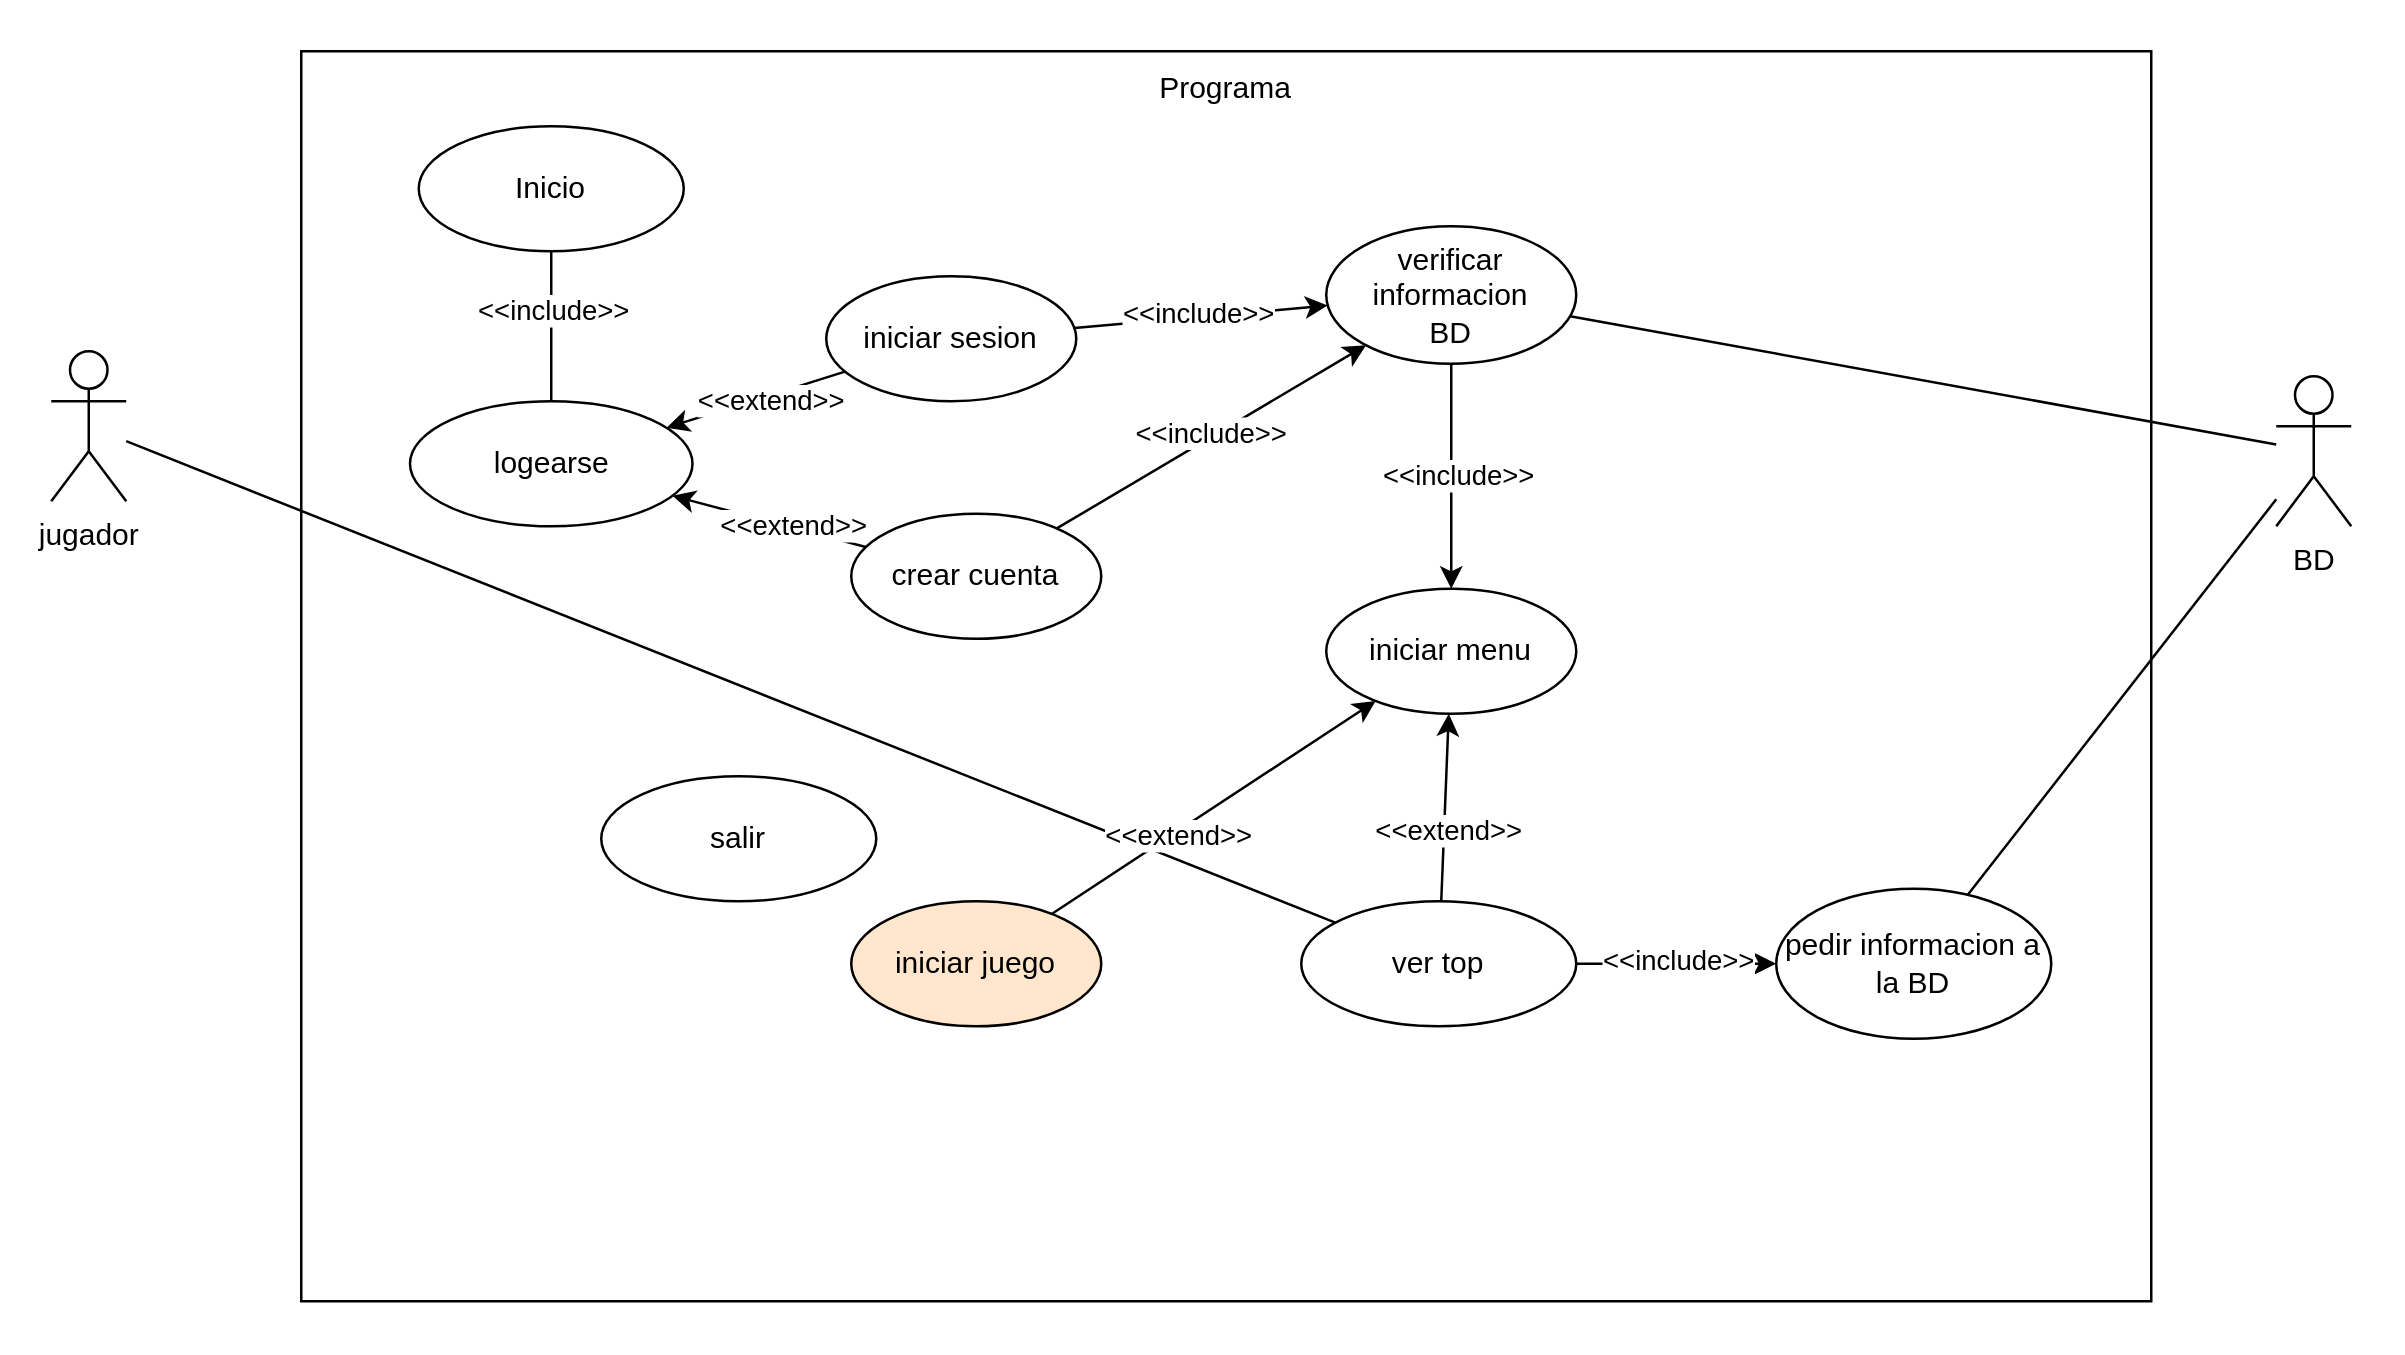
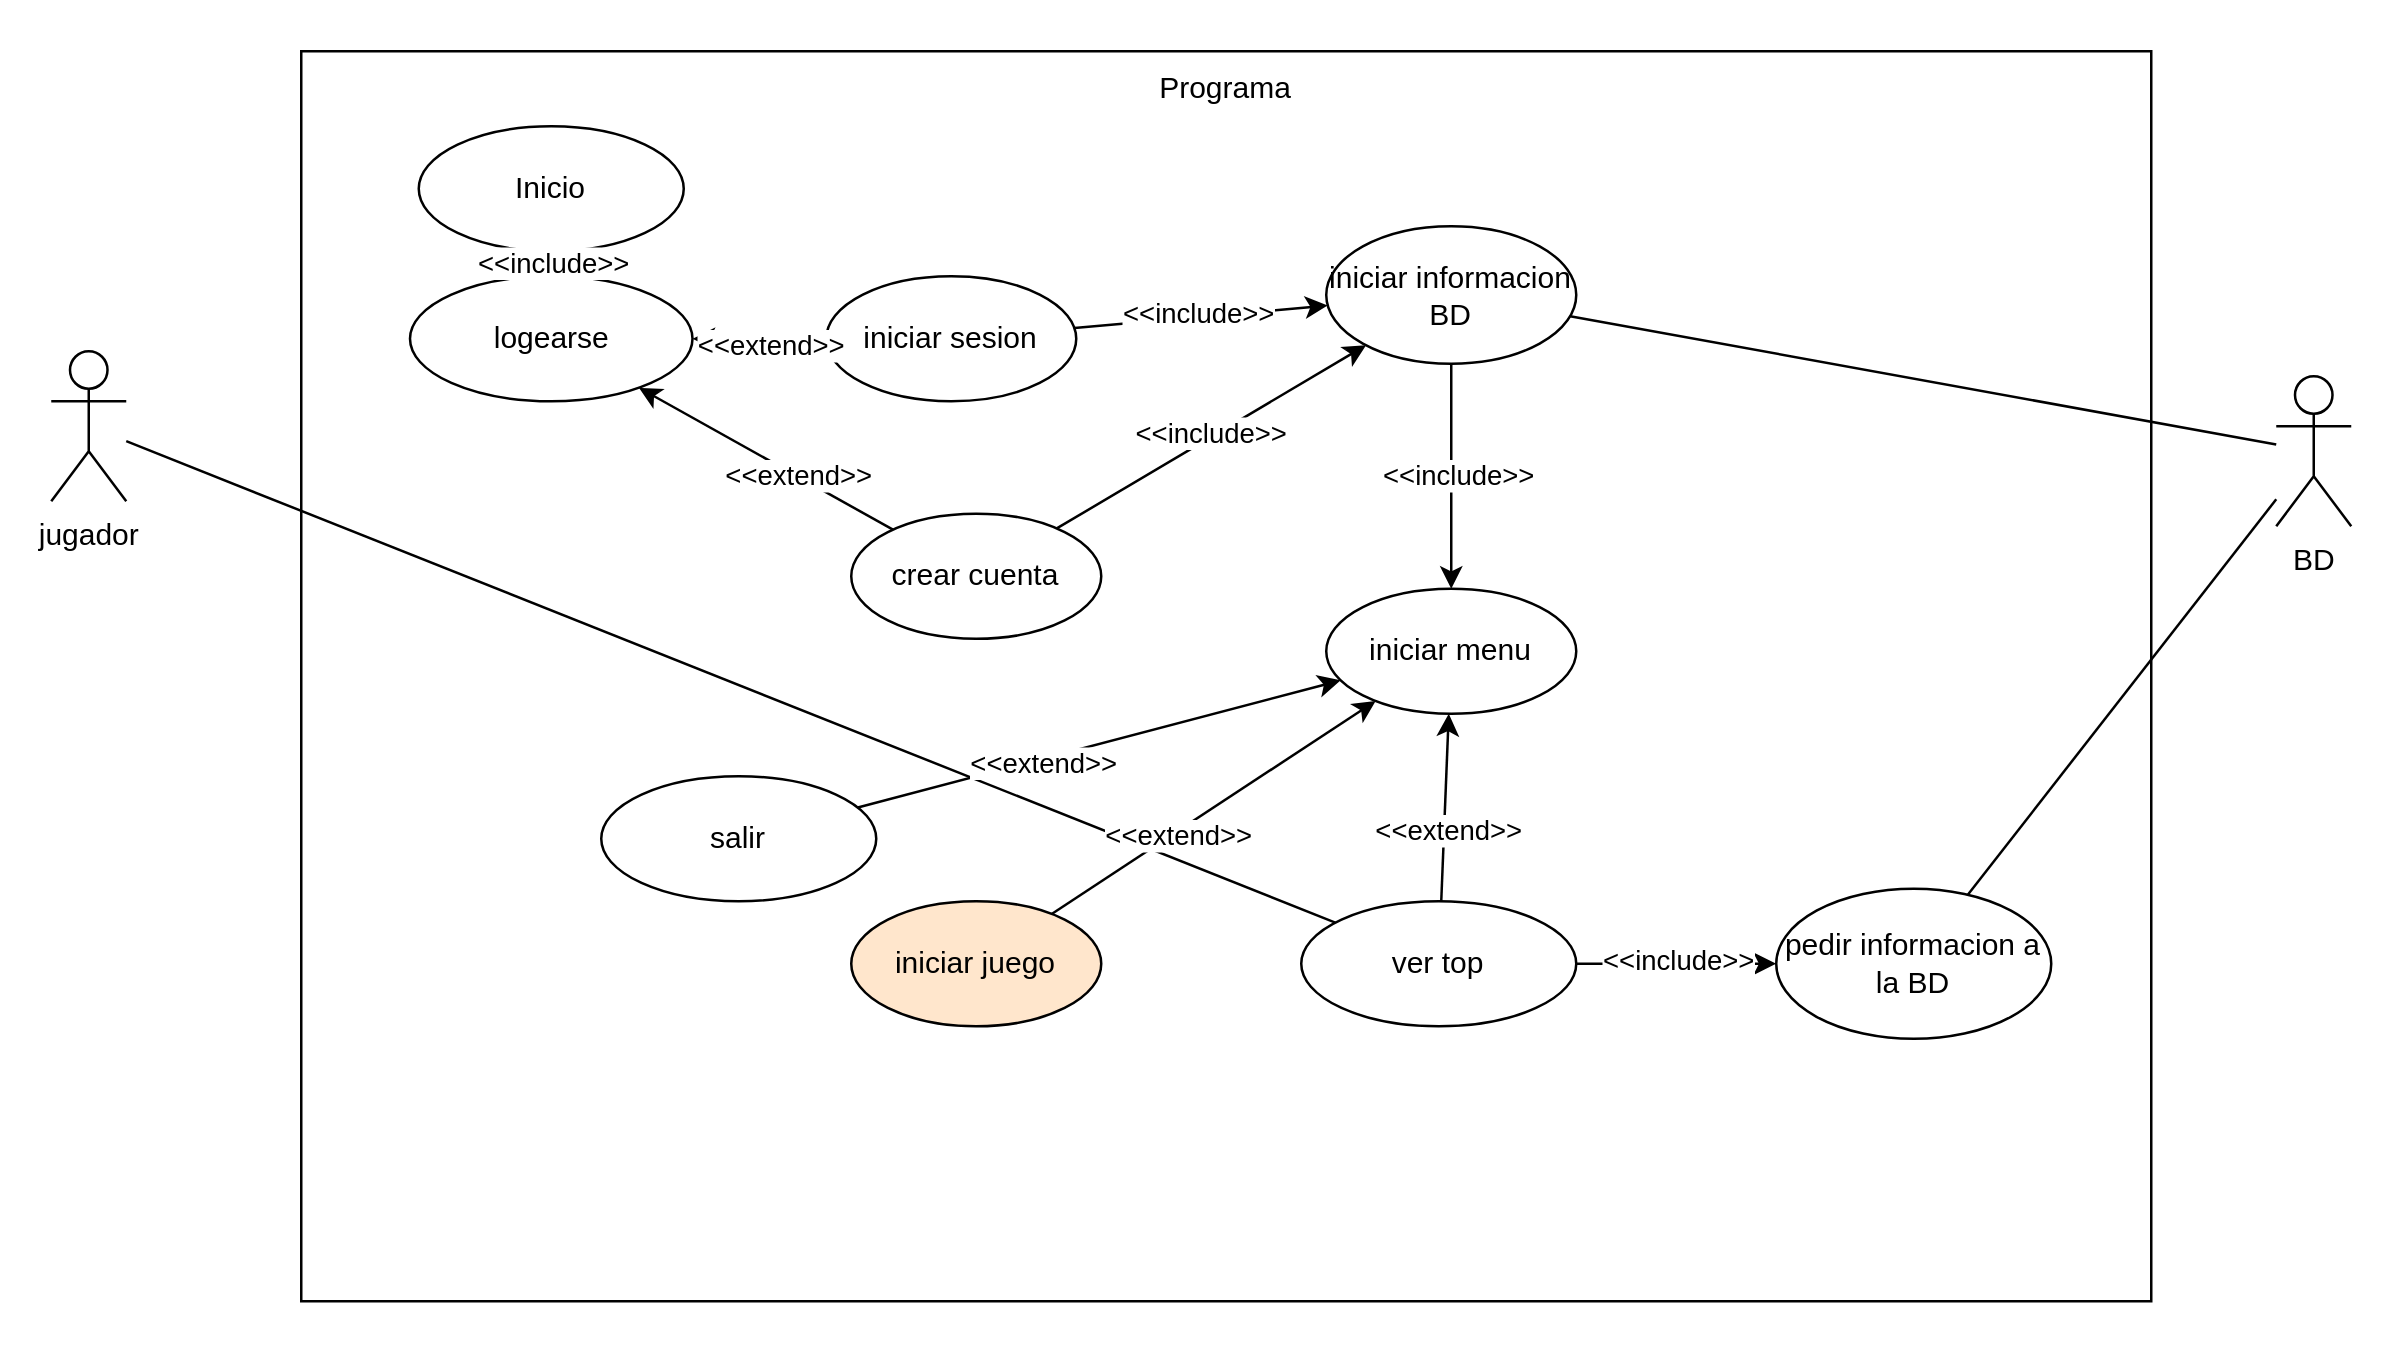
node "verificar informacion BD": label "verificar informacion BD" -> "iniciar informacion BD"
node "logearse": moved (551, 464) -> (551, 339)
edge "salir" -> "iniciar menu": added, label "<<extend>>"
